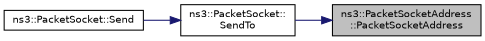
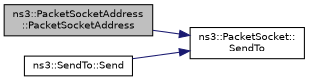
node "ns3::PacketSocket::Send": label "ns3::PacketSocket::Send" -> "ns3::SendTo::Send"
edge "ns3::PacketSocket:: SendTo" -> "ns3::PacketSocketAddress ::PacketSocketAddress": reversed
